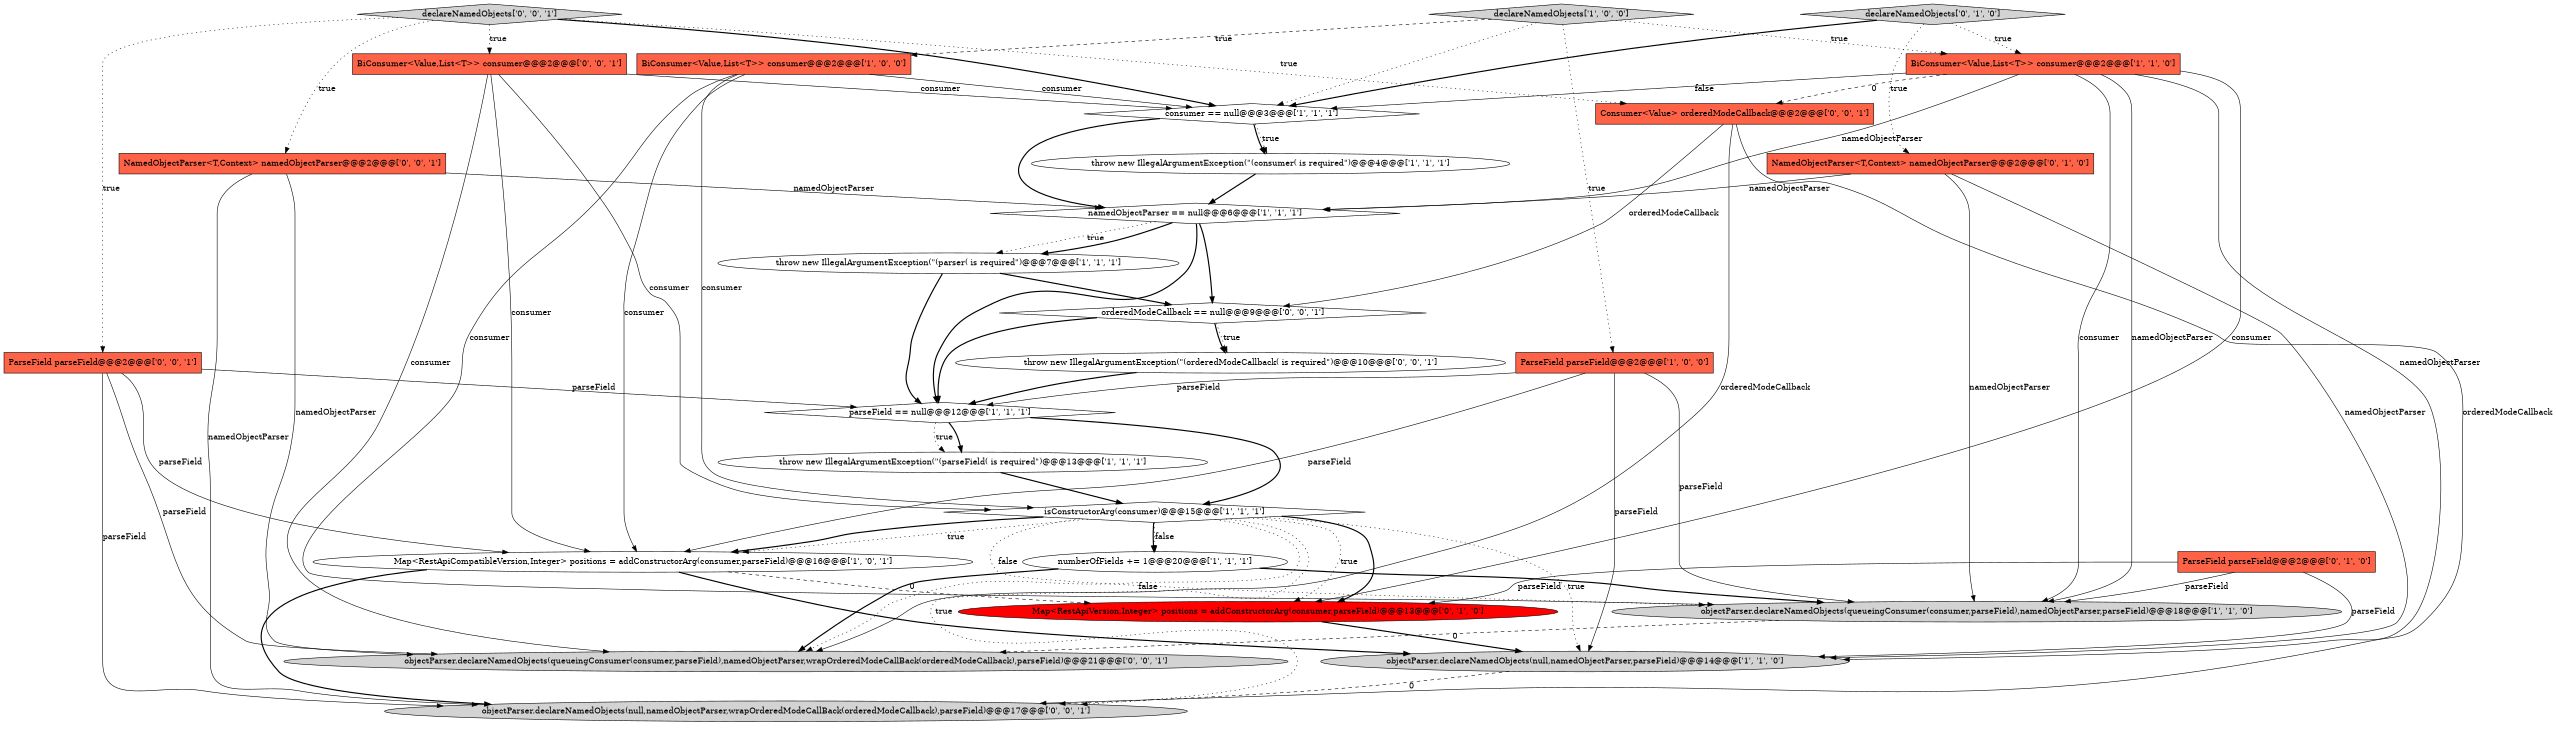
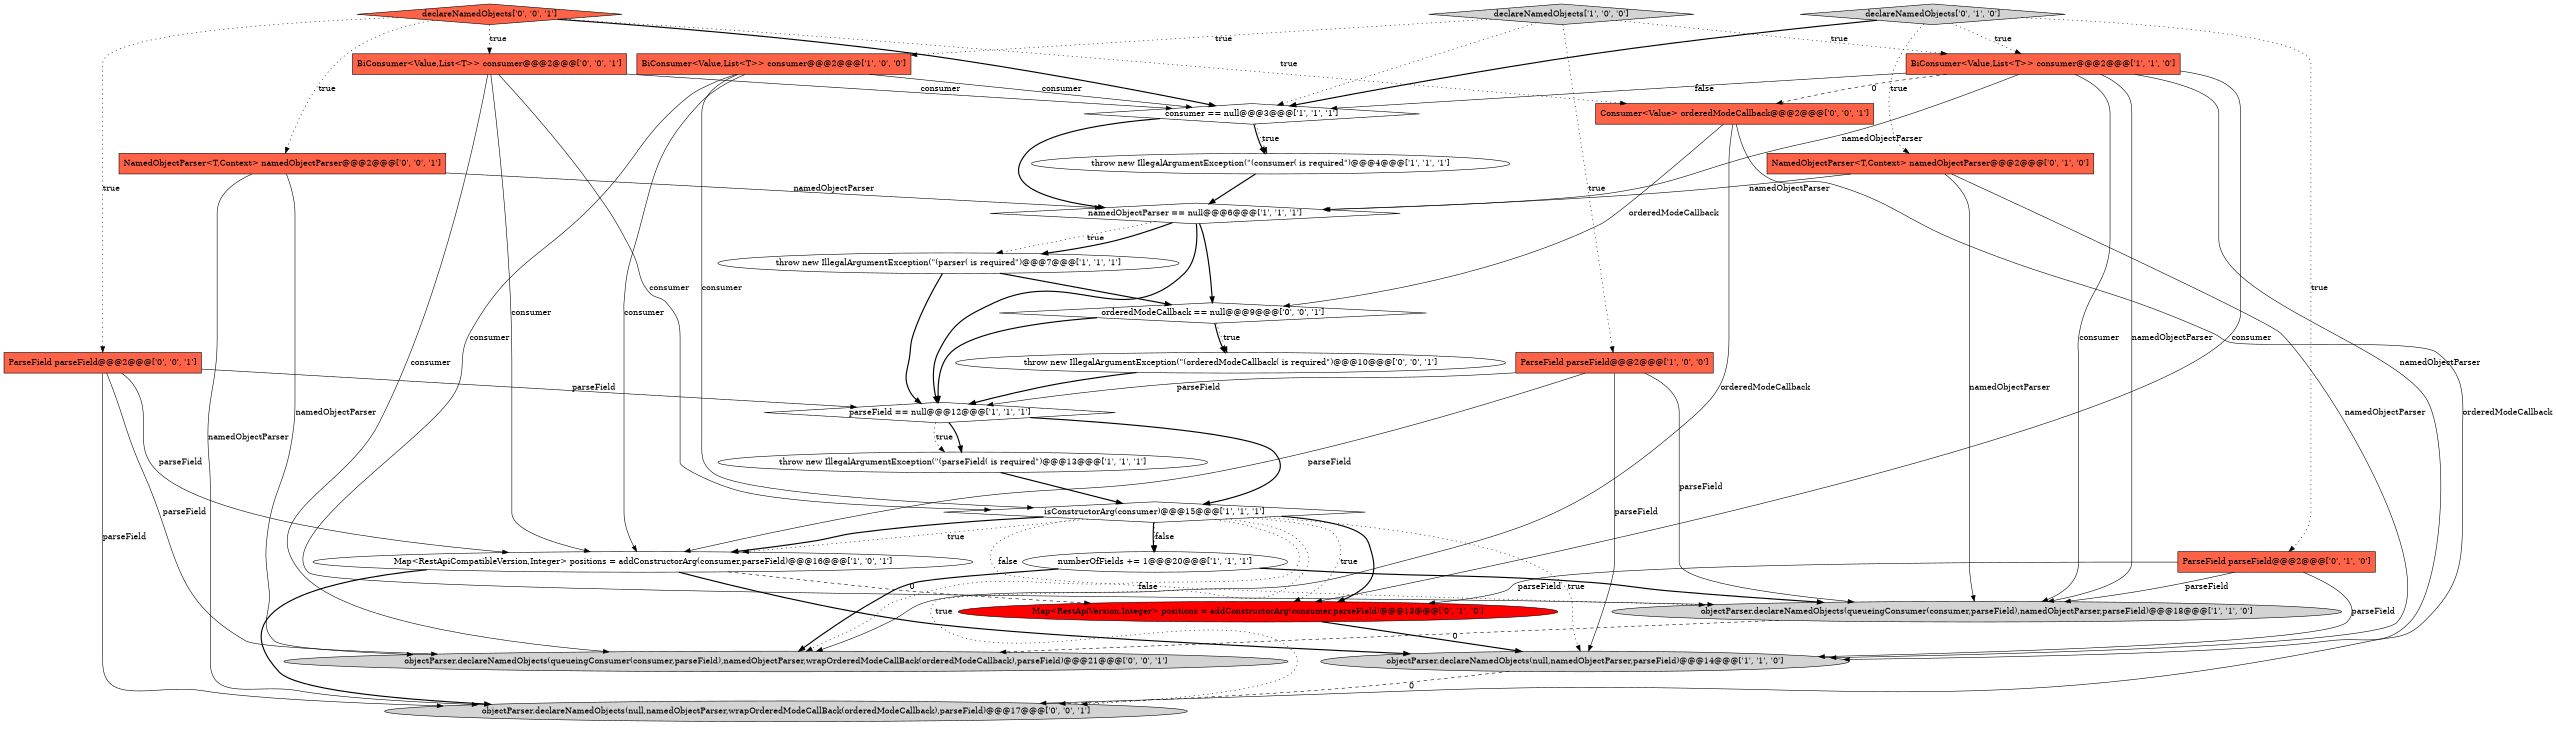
node "declareNamedObjects['0', '0', '1']": fillcolor lightgray -> tomato
edge "declareNamedObjects['1', '0', '0']" -> "BiConsumer<Value,List<T>> consumer@@@2@@@['1', '0', '0']": style dashed -> dotted
edge "declareNamedObjects['0', '1', '0']" -> "ParseField parseField@@@2@@@['0', '1', '0']": added, label "true"
